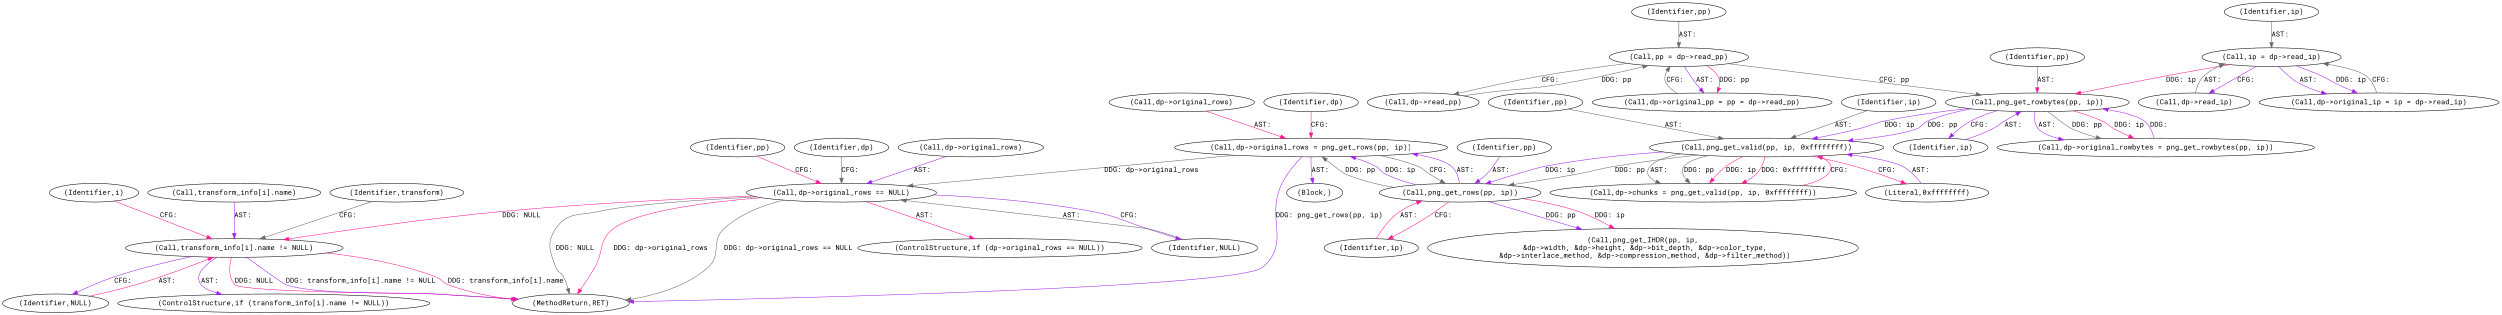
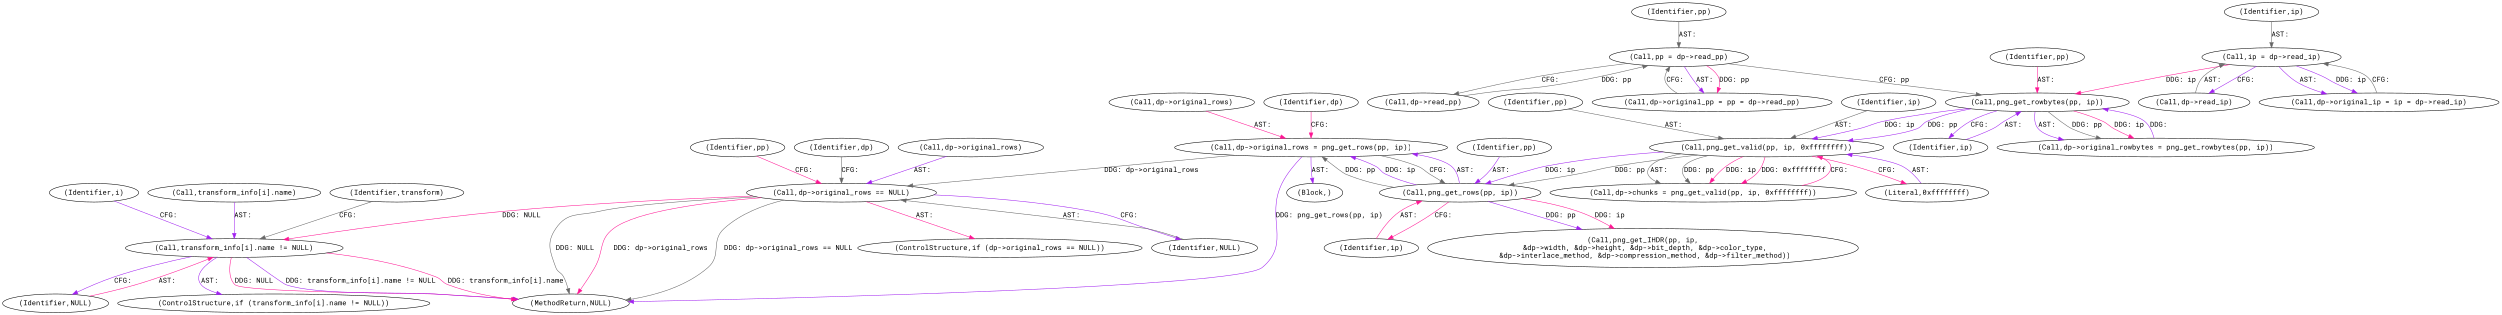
edge "(Identifier,i)" -> "(Call,transform_info[i].name != NULL)": color deeppink -> purple
node "(MethodReturn,RET)": label "(MethodReturn,RET)" -> "(MethodReturn,NULL)"
